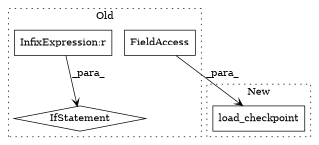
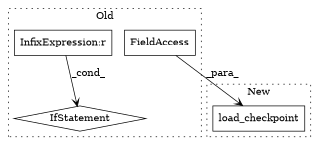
edge "InfixExpression:r" -> "IfStatement": label "_para_" -> "_cond_"
